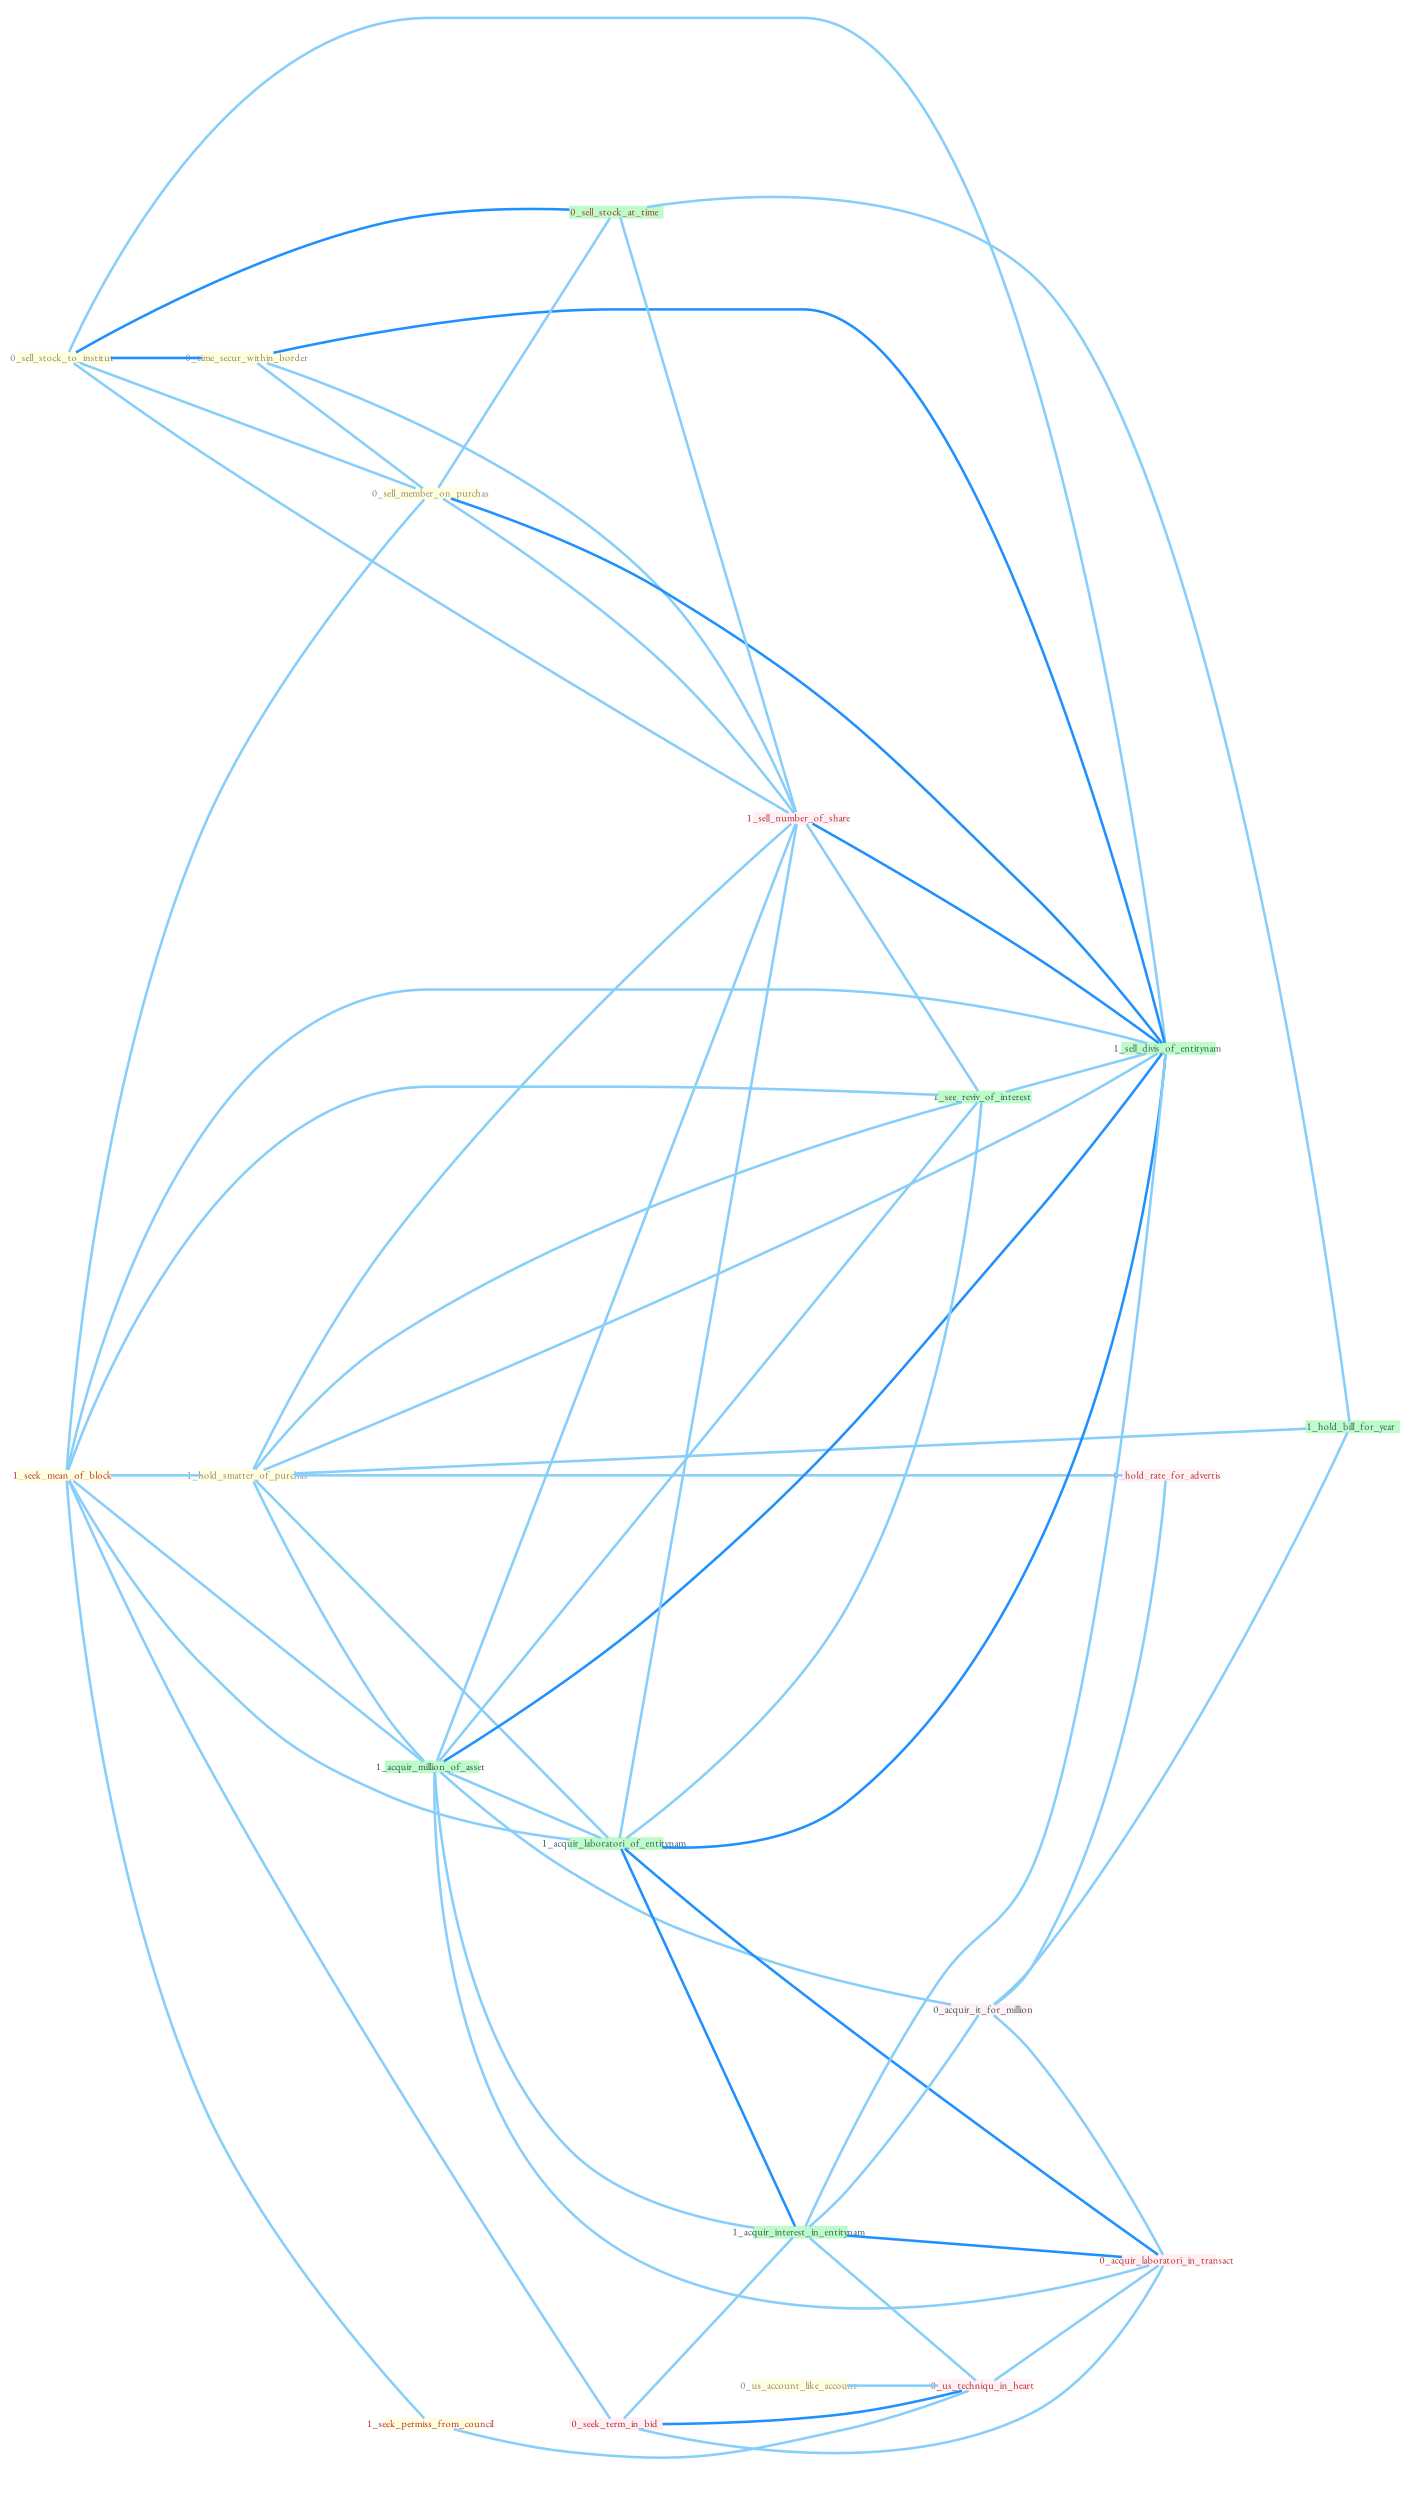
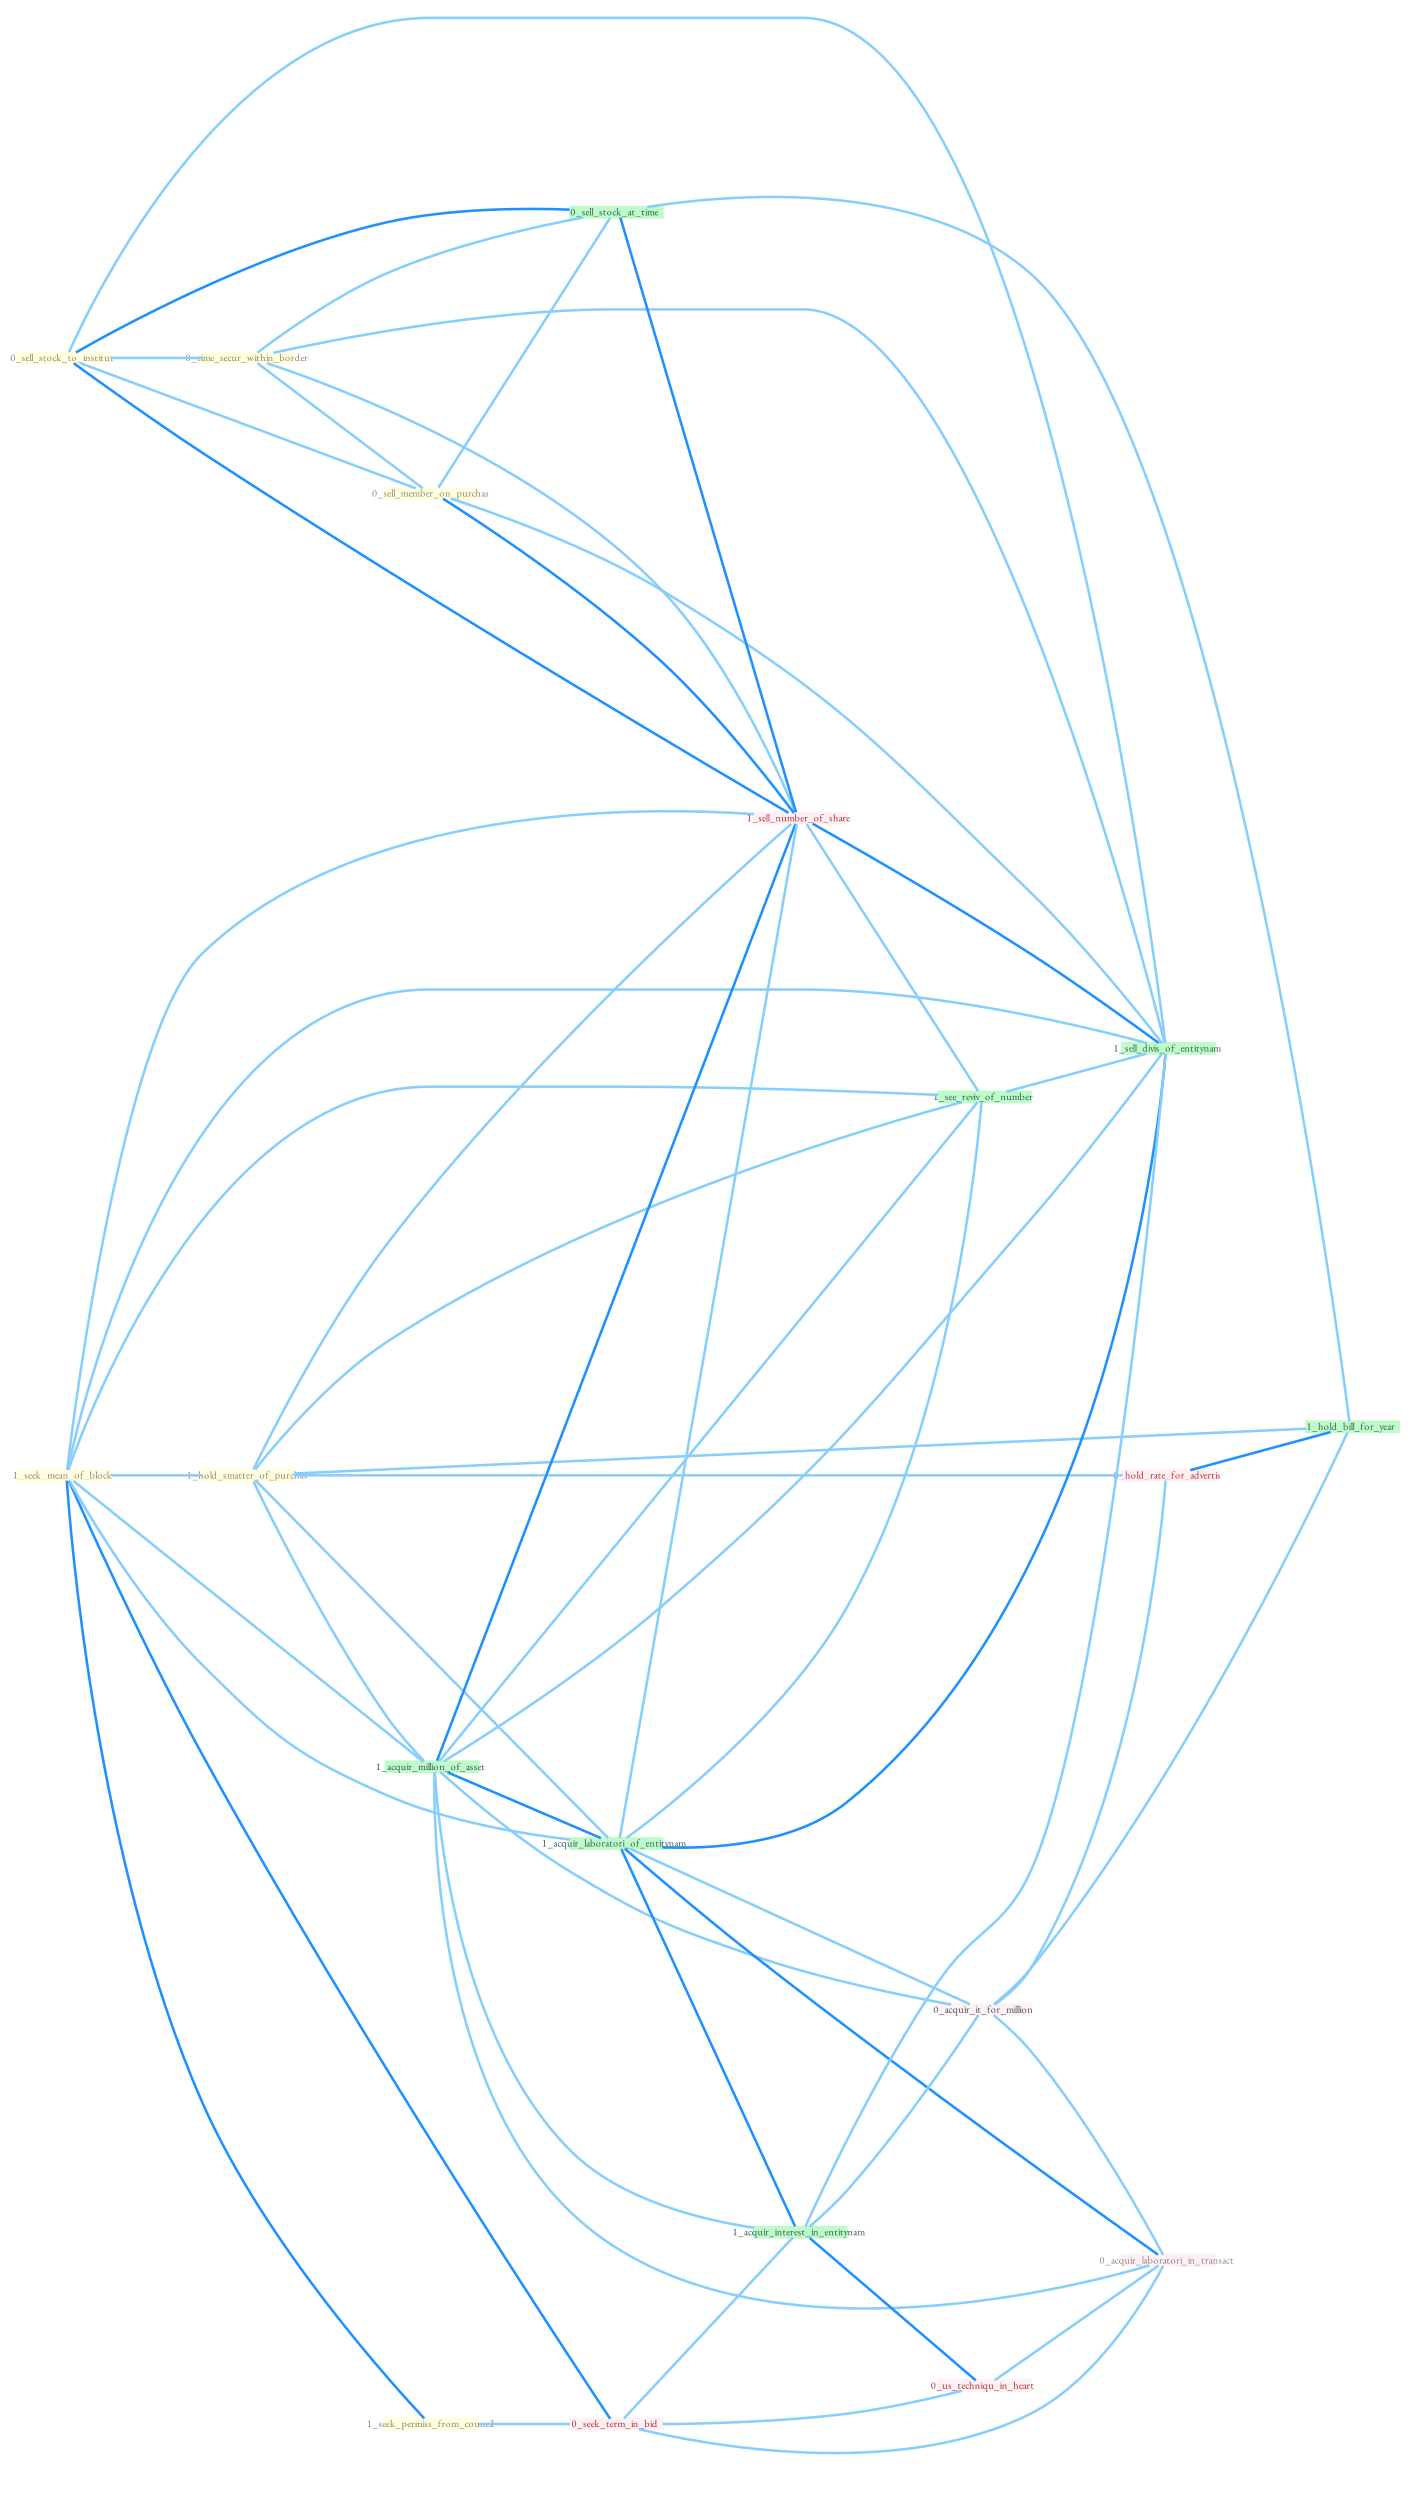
node "0_sell_stock_at_time": fontcolor #b22222 -> #2f4f4f
edge "0_sell_stock_at_time" -- "0_time_secur_within_border": added
edge "0_sell_stock_to_institut" -- "0_time_secur_within_border": color #1e90ff -> #87cefa
edge "0_time_secur_within_border" -- "1_sell_divis_of_entitynam": color #1e90ff -> #87cefa
edge "0_sell_stock_at_time" -- "1_sell_number_of_share": color #87cefa -> #1e90ff
edge "0_sell_stock_to_institut" -- "1_sell_number_of_share": color #87cefa -> #1e90ff
edge "0_sell_member_on_purchas" -- "1_sell_number_of_share": color #87cefa -> #1e90ff
edge "0_sell_member_on_purchas" -- "1_sell_divis_of_entitynam": color #1e90ff -> #87cefa
edge "0_sell_member_on_purchas" -- "1_seek_mean_of_block": now "1_sell_number_of_share" -- "1_seek_mean_of_block"
node "1_see_reviv_of_interest": label "1_see_reviv_of_interest" -> "1_see_reviv_of_number"
edge "1_sell_divis_of_entitynam" -- "1_hold_smatter_of_purchas": removed
edge "1_sell_number_of_share" -- "1_acquir_million_of_asset": color #87cefa -> #1e90ff
edge "1_sell_divis_of_entitynam" -- "1_acquir_million_of_asset": color #1e90ff -> #87cefa
edge "1_hold_bill_for_year" -- "0_hold_rate_for_advertis": added
node "1_seek_mean_of_block": fontcolor #b22222 -> #8b7d6b
edge "1_acquir_million_of_asset" -- "1_acquir_laboratori_of_entitynam": color #87cefa -> #1e90ff
edge "1_acquir_laboratori_of_entitynam" -- "0_acquir_it_for_million": added
edge "1_seek_mean_of_block" -- "0_seek_term_in_bid": color #87cefa -> #1e90ff
edge "1_seek_mean_of_block" -- "1_seek_permiss_from_council": color #87cefa -> #1e90ff
edge "1_acquir_interest_in_entitynam" -- "0_acquir_laboratori_in_transact": removed
node "0_acquir_laboratori_in_transact": fontcolor #b22222 -> #8b7d6b
edge "1_acquir_interest_in_entitynam" -- "0_us_techniqu_in_heart": color #87cefa -> #1e90ff
node "0_us_account_like_account": removed
edge "0_us_techniqu_in_heart" -- "0_seek_term_in_bid": color #1e90ff -> #87cefa
node "1_seek_permiss_from_council": fontcolor #b22222 -> #8b7d6b
edge "0_us_techniqu_in_heart" -- "1_seek_permiss_from_council": now "0_seek_term_in_bid" -- "1_seek_permiss_from_council"
